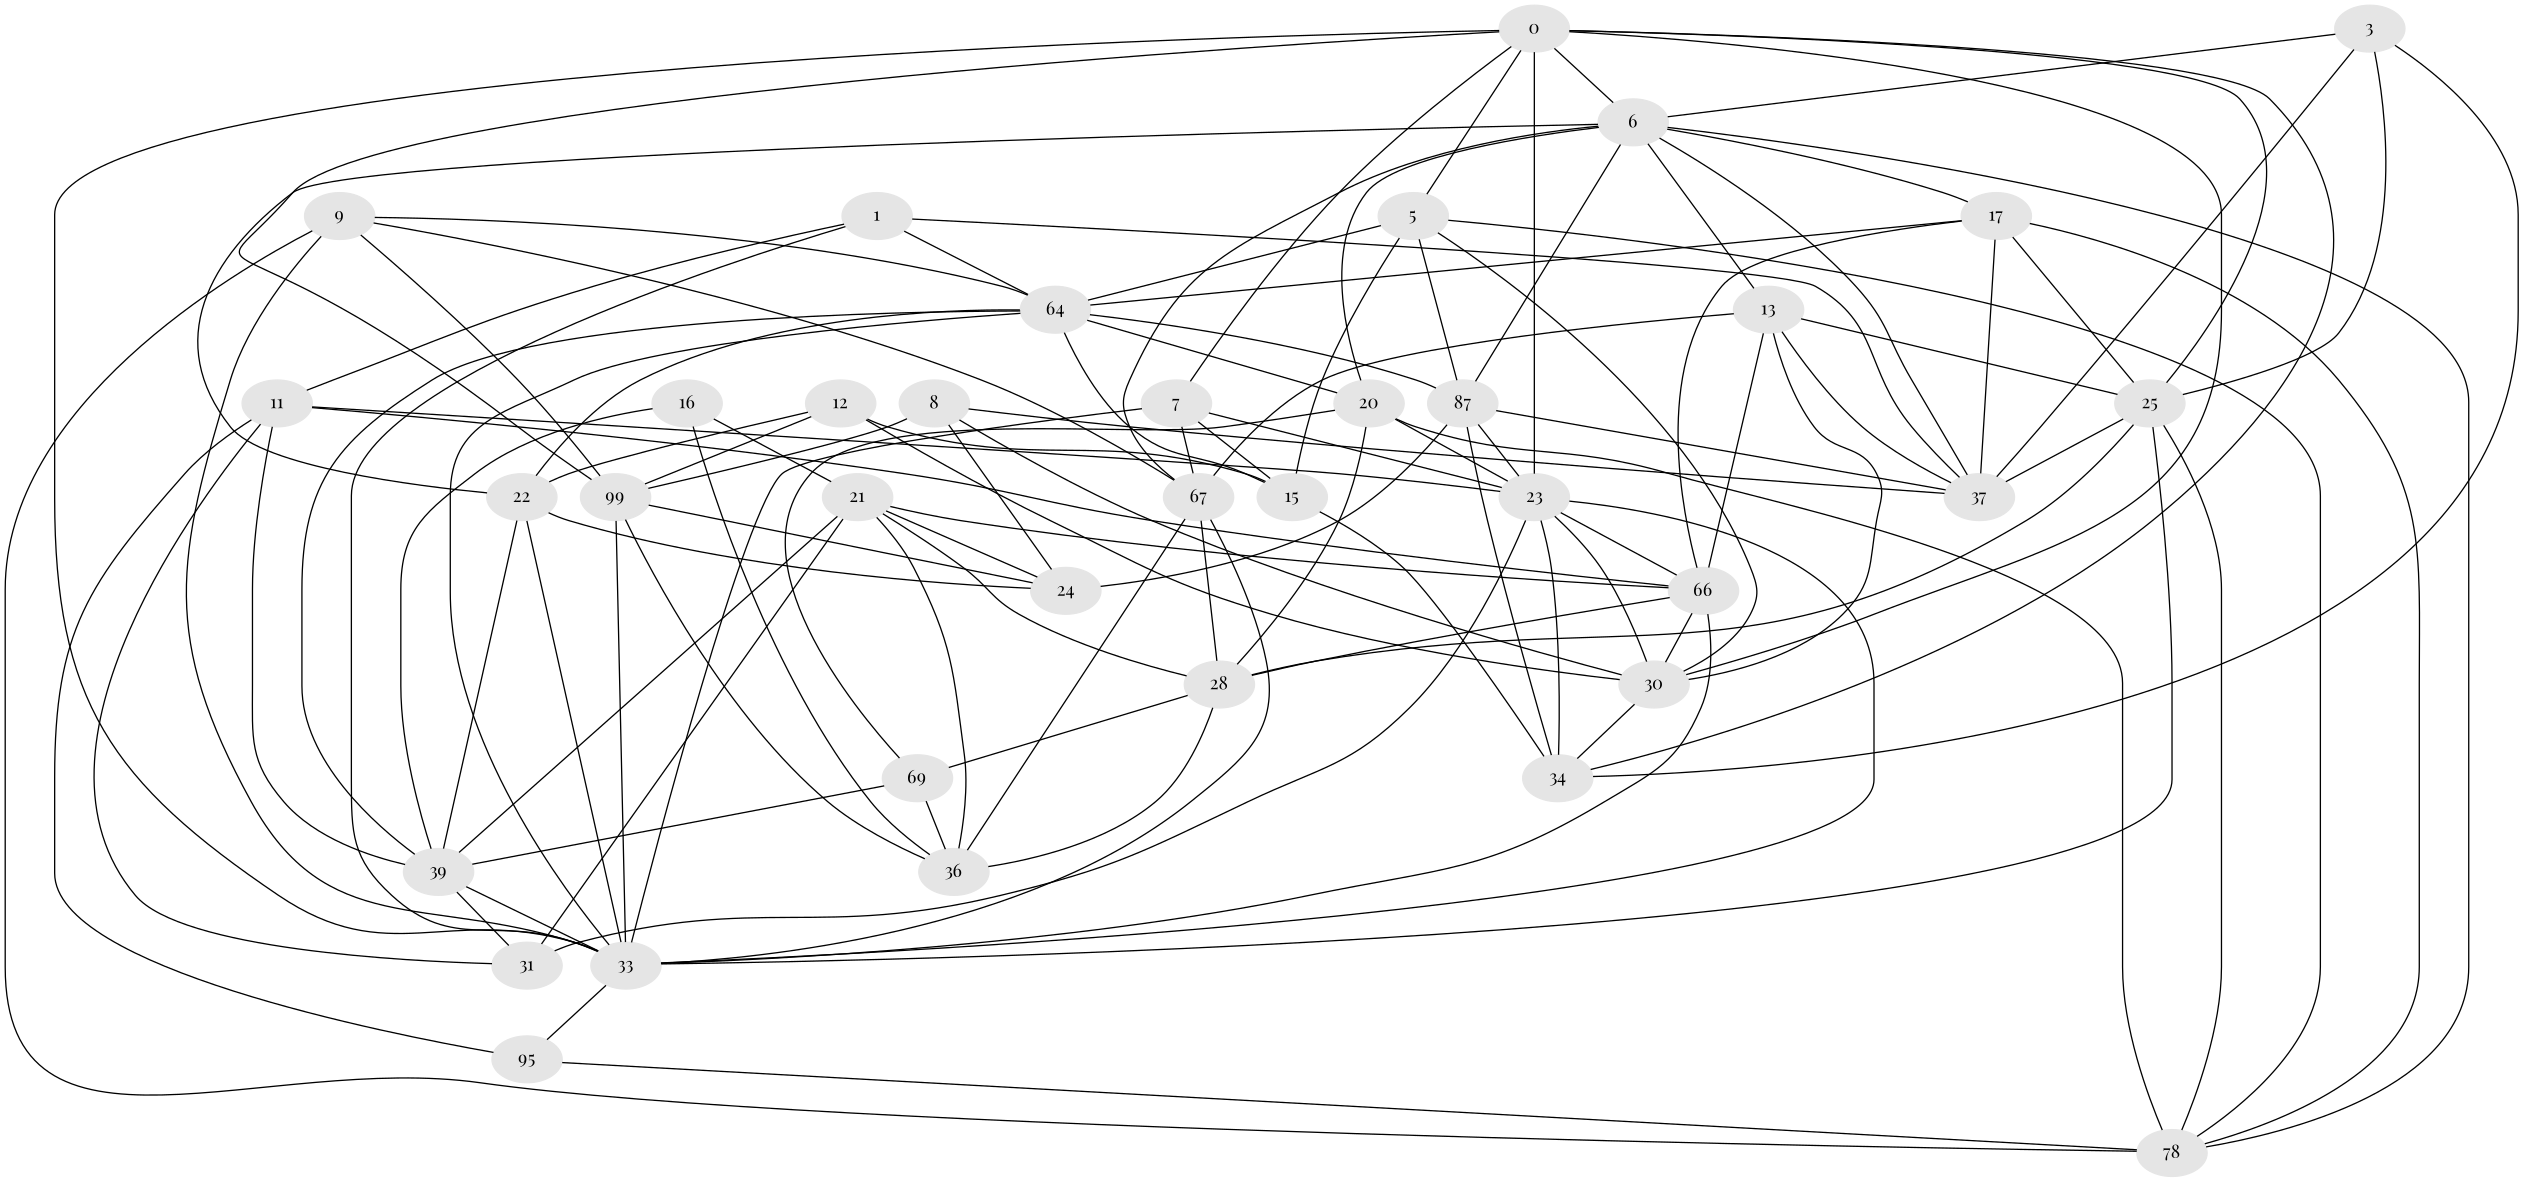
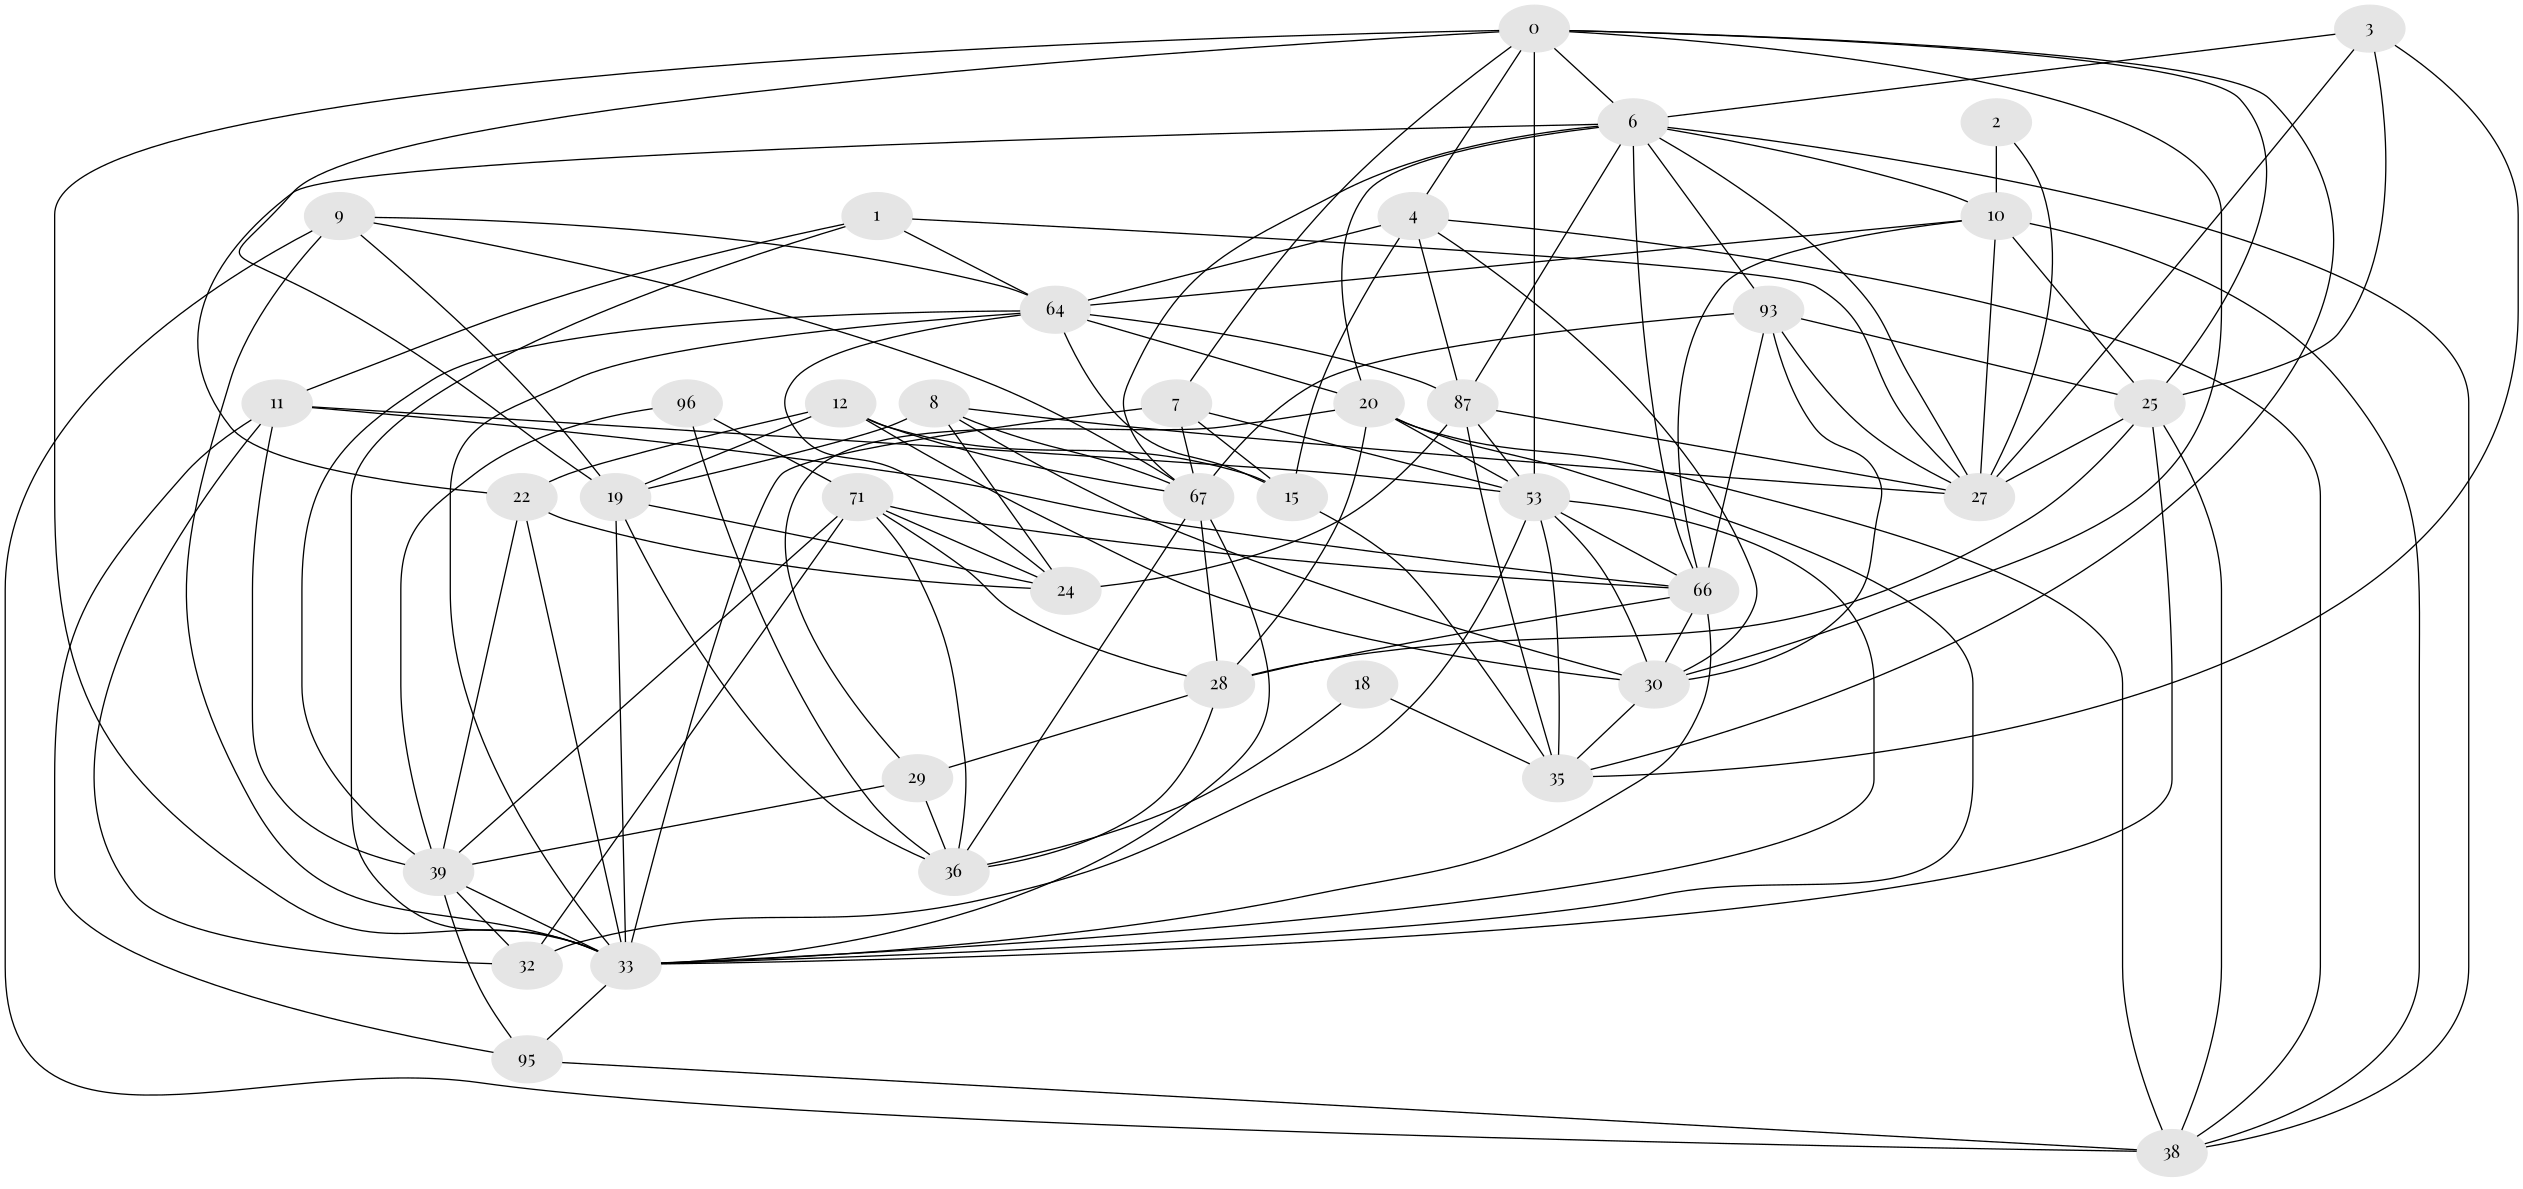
node "2": added
node "5": label "5" -> "4"
node "17": label "17" -> "10"
node "13": label "13" -> "93"
edge "64" -- "22": now "64" -- "24"
edge "6" -- "66": added
node "16": label "16" -> "96"
edge "8" -- "67": added
edge "12" -- "67": added
node "99": label "99" -> "19"
node "21": label "21" -> "71"
node "23": label "23" -> "53"
node "37": label "37" -> "27"
node "18": added
node "69": label "69" -> "29"
node "34": label "34" -> "35"
edge "20" -- "33": added
node "31": label "31" -> "32"
edge "39" -- "95": added
node "78": label "78" -> "38"
